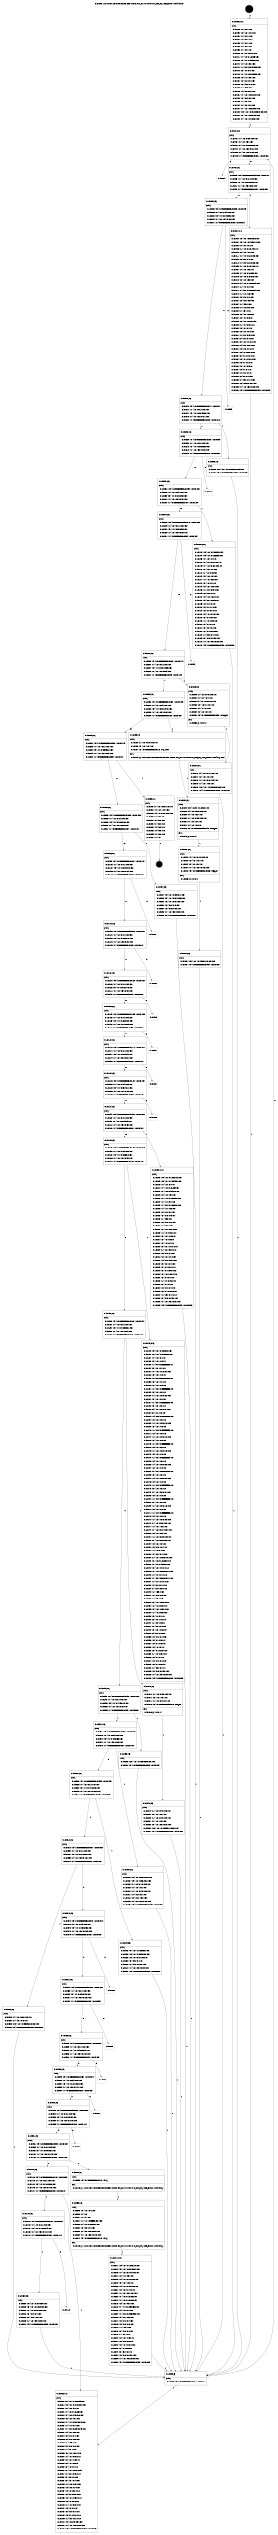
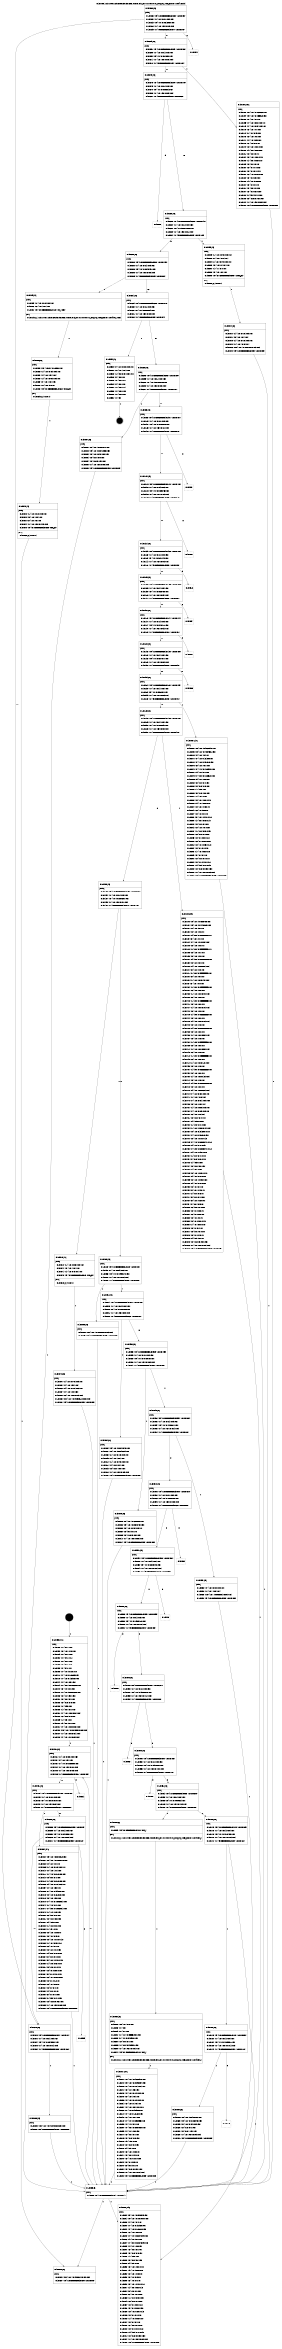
edge "0x40131c [28]" -> "0x401338 [28]": reversed
edge "0x401c2d [15]" -> "0x401fde [5]": reversed
